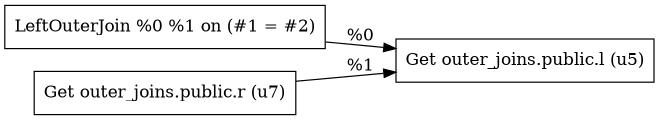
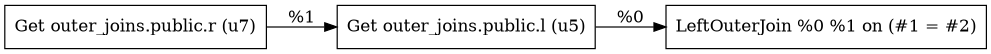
edge "LeftOuterJoin %0 %1 on (#1 = #2)" -> "Get outer_joins.public.l (u5)": reversed
